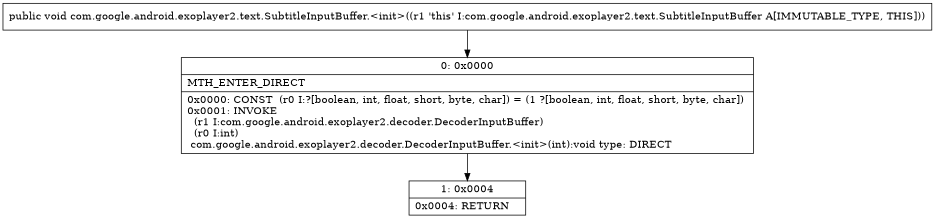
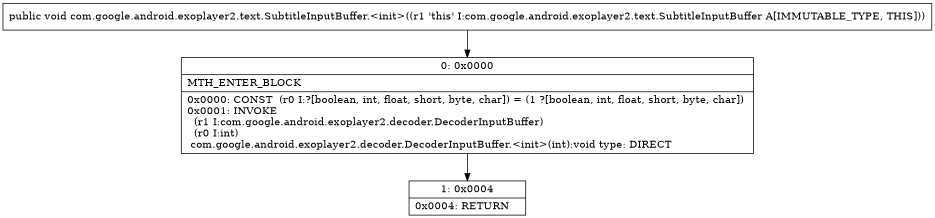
node "0: 0x0000": text "MTH_ENTER_DIRECT" -> "MTH_ENTER_BLOCK"
